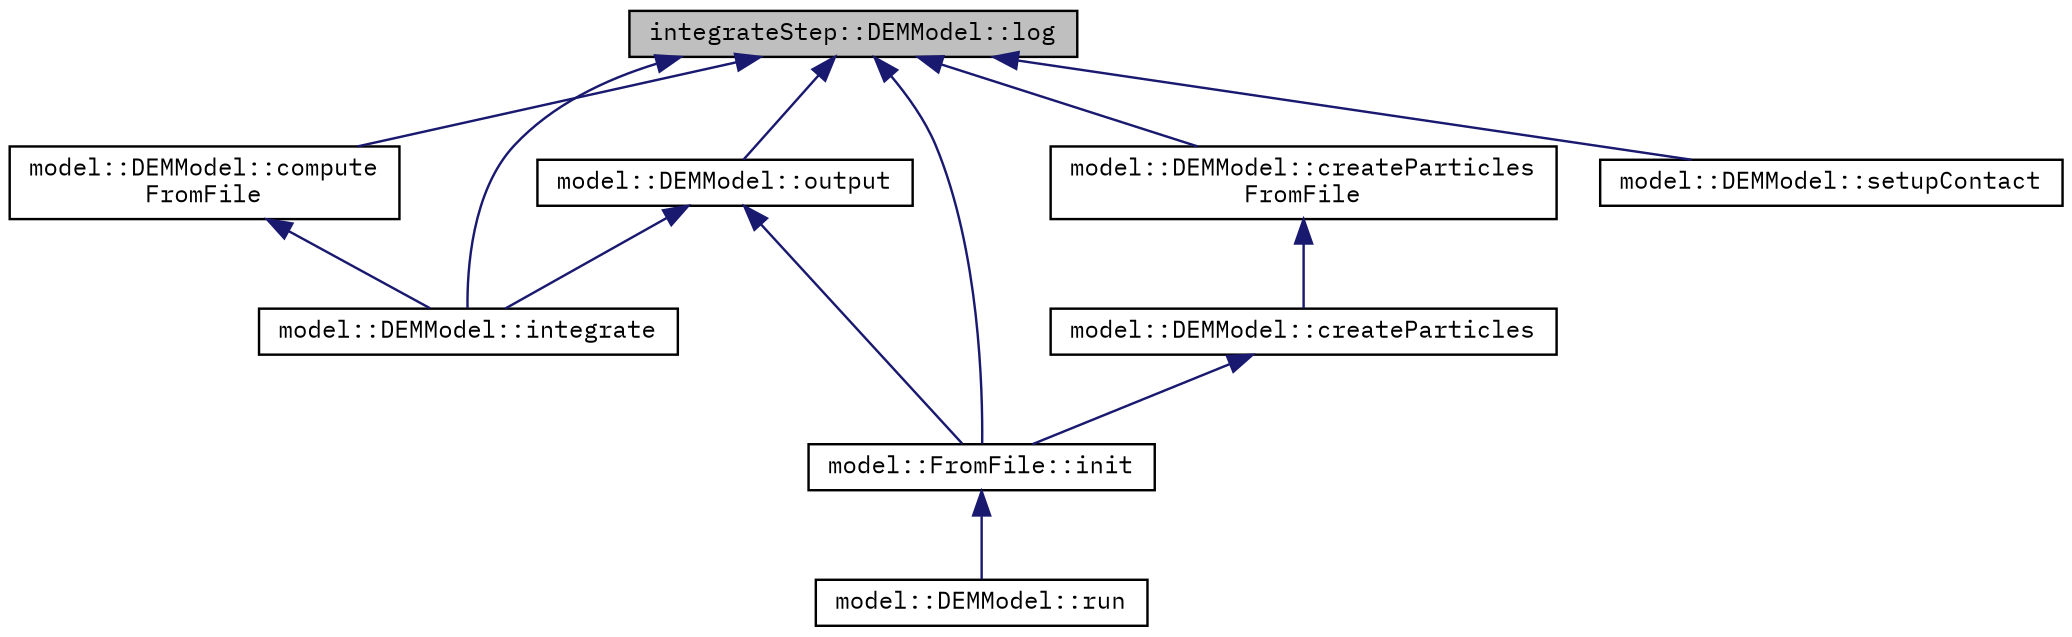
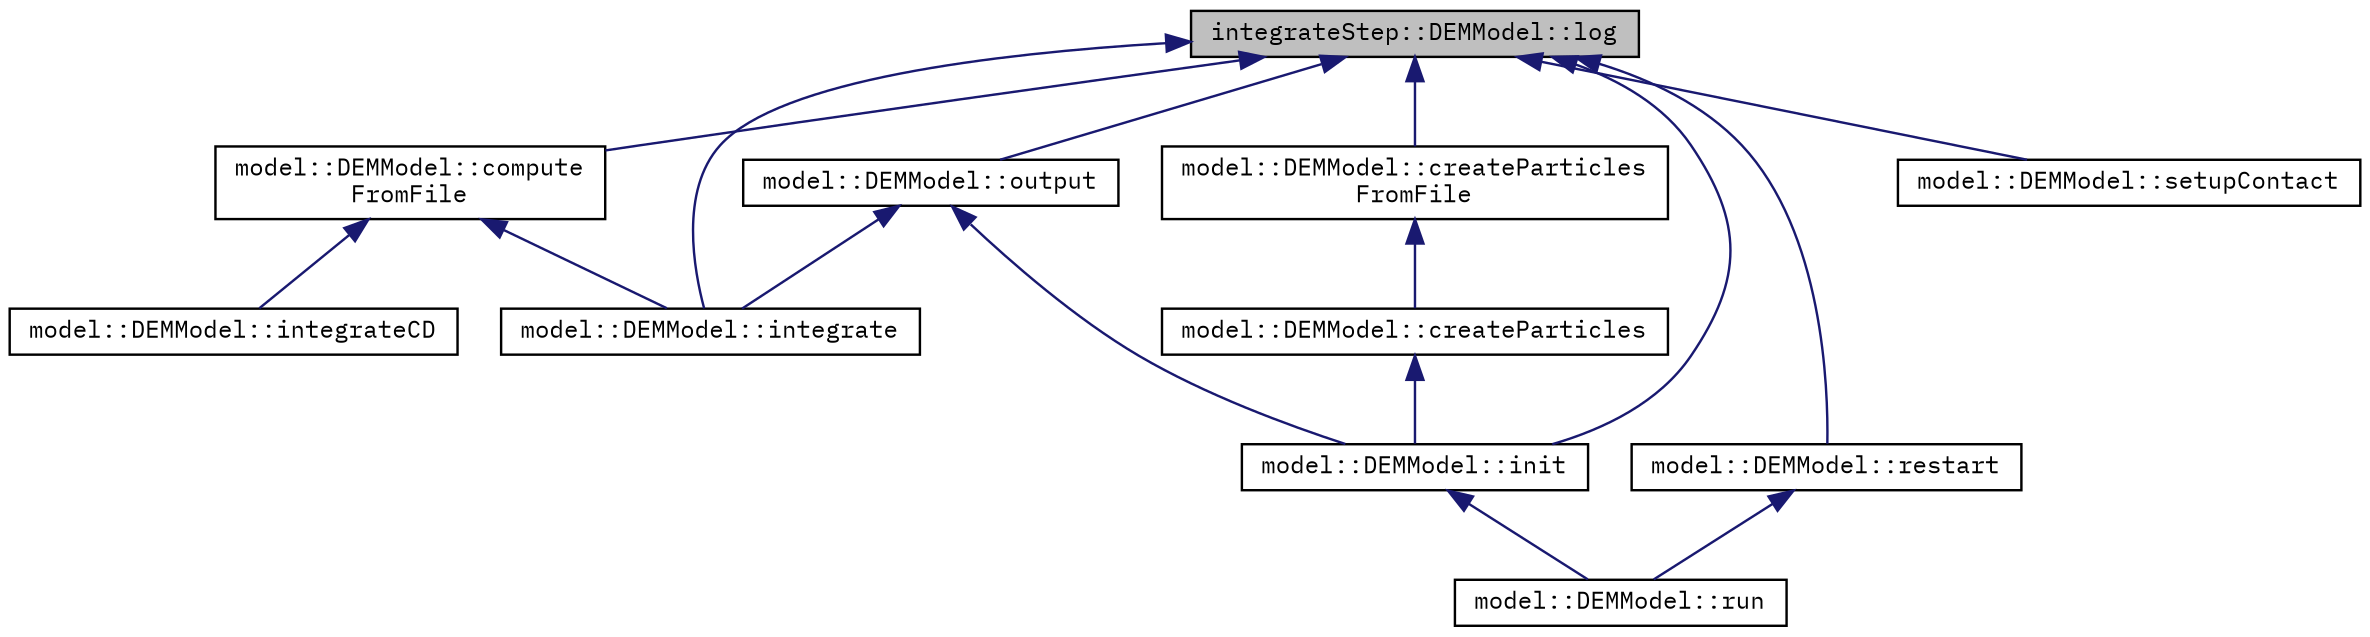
node "model::DEMModel::integrateCD": added
node "model::FromFile::init": label "model::FromFile::init" -> "model::DEMModel::init"
node "model::DEMModel::restart": added
